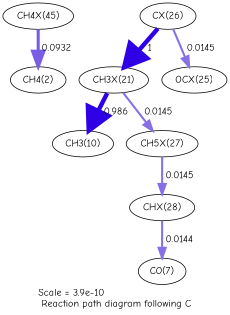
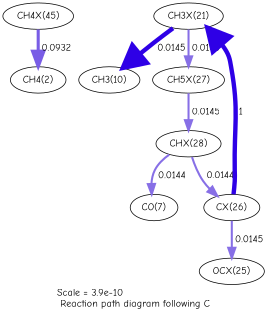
edge "CH3X(21)" -> "CH3(10)": label " 0.986" -> " 0.0145"
edge "CHX(28)" -> "CX(26)": added, label "0.0144"
